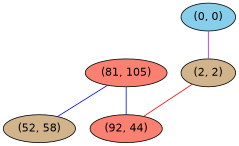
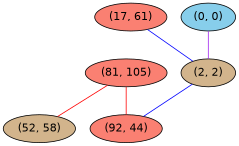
node "(17, 61)": added
edge "(2, 2)" -- "(92, 44)": color red -> blue
edge "(81, 105)" -- "(52, 58)": color blue -> red
edge "(81, 105)" -- "(92, 44)": color blue -> red
